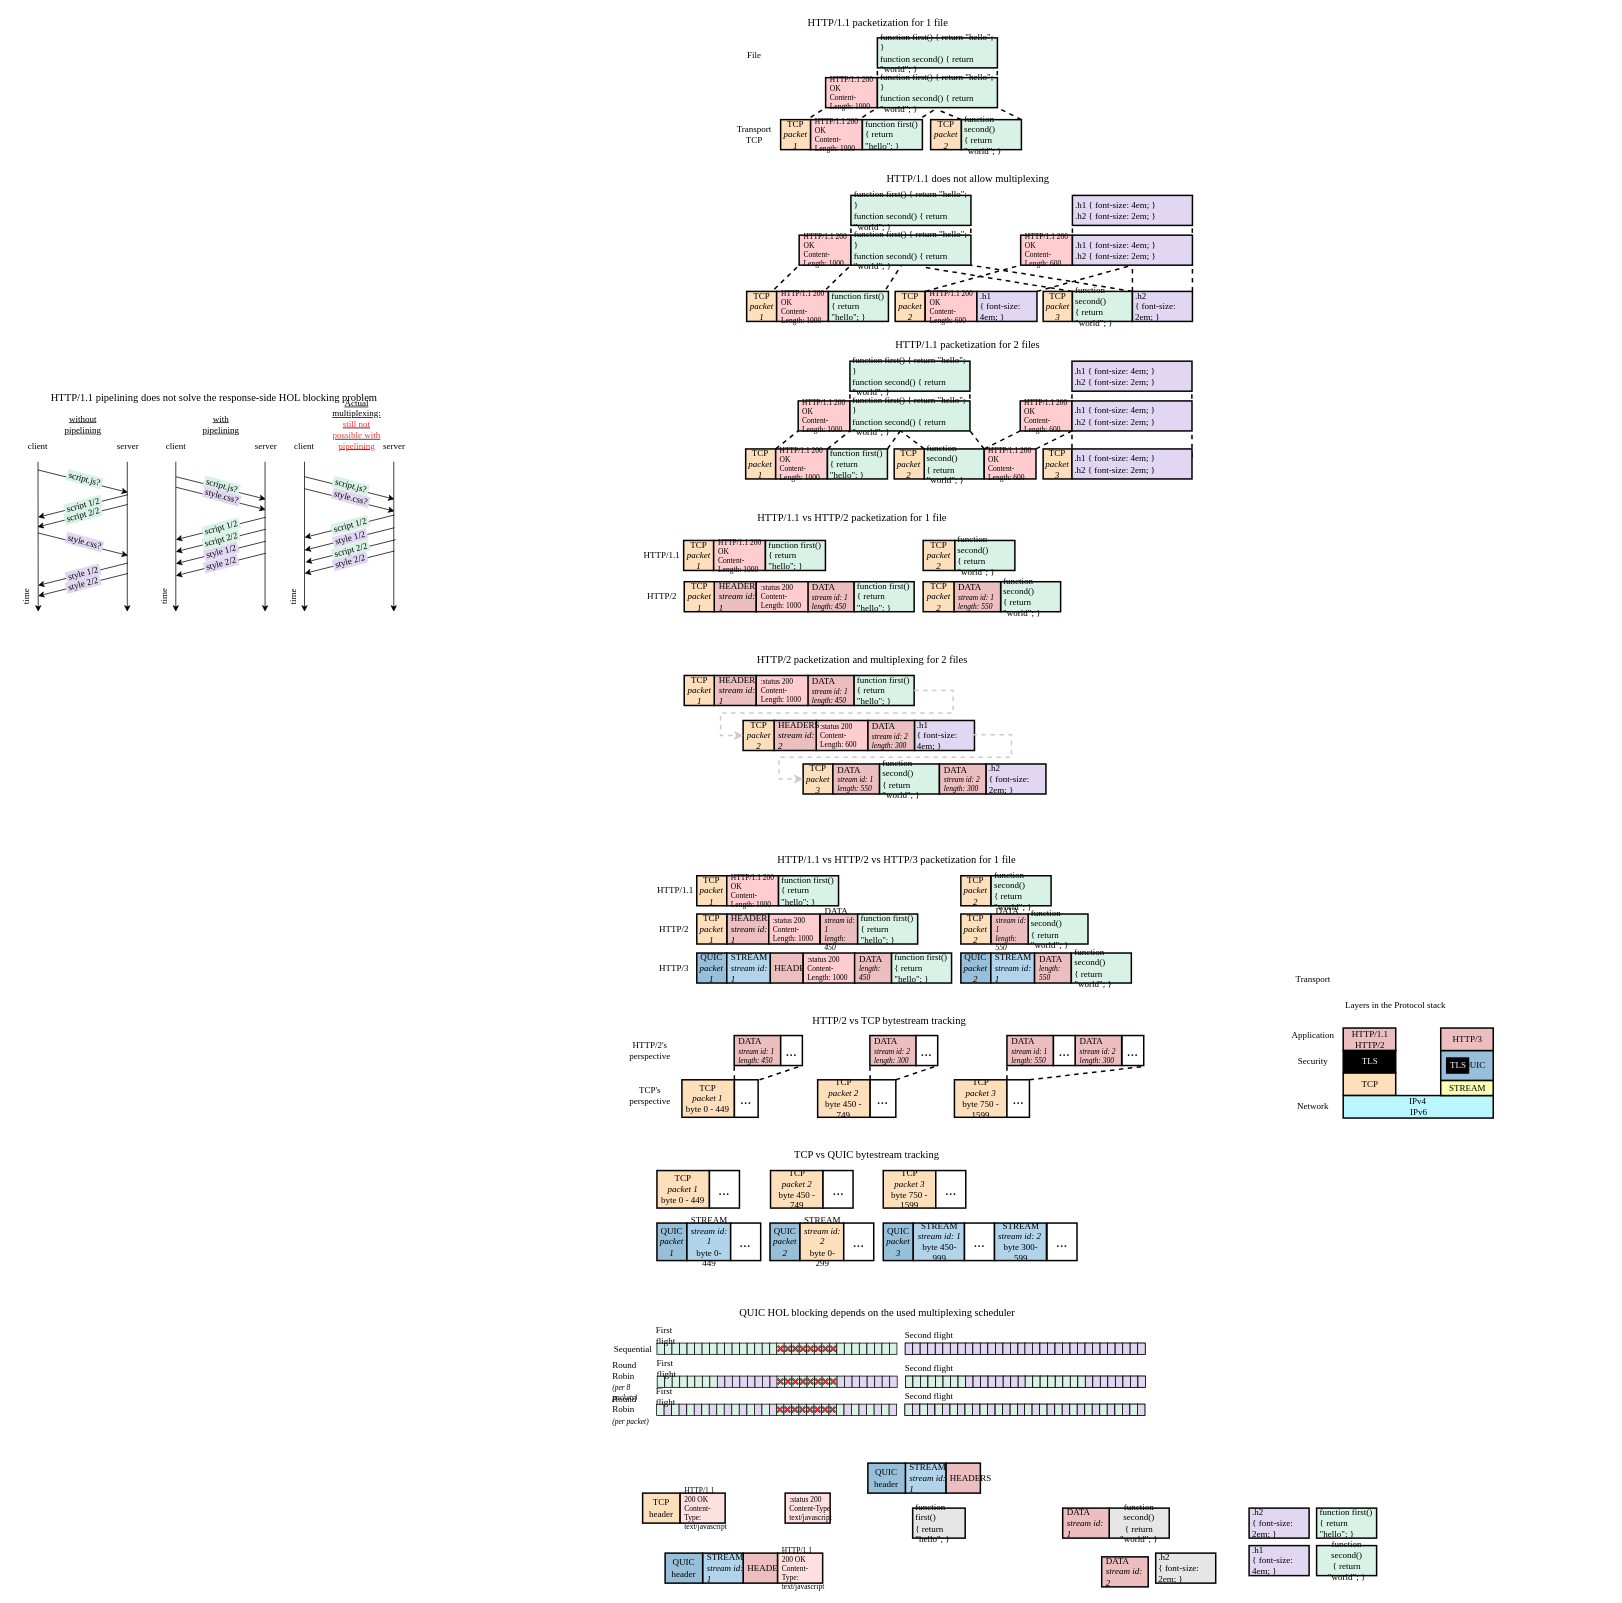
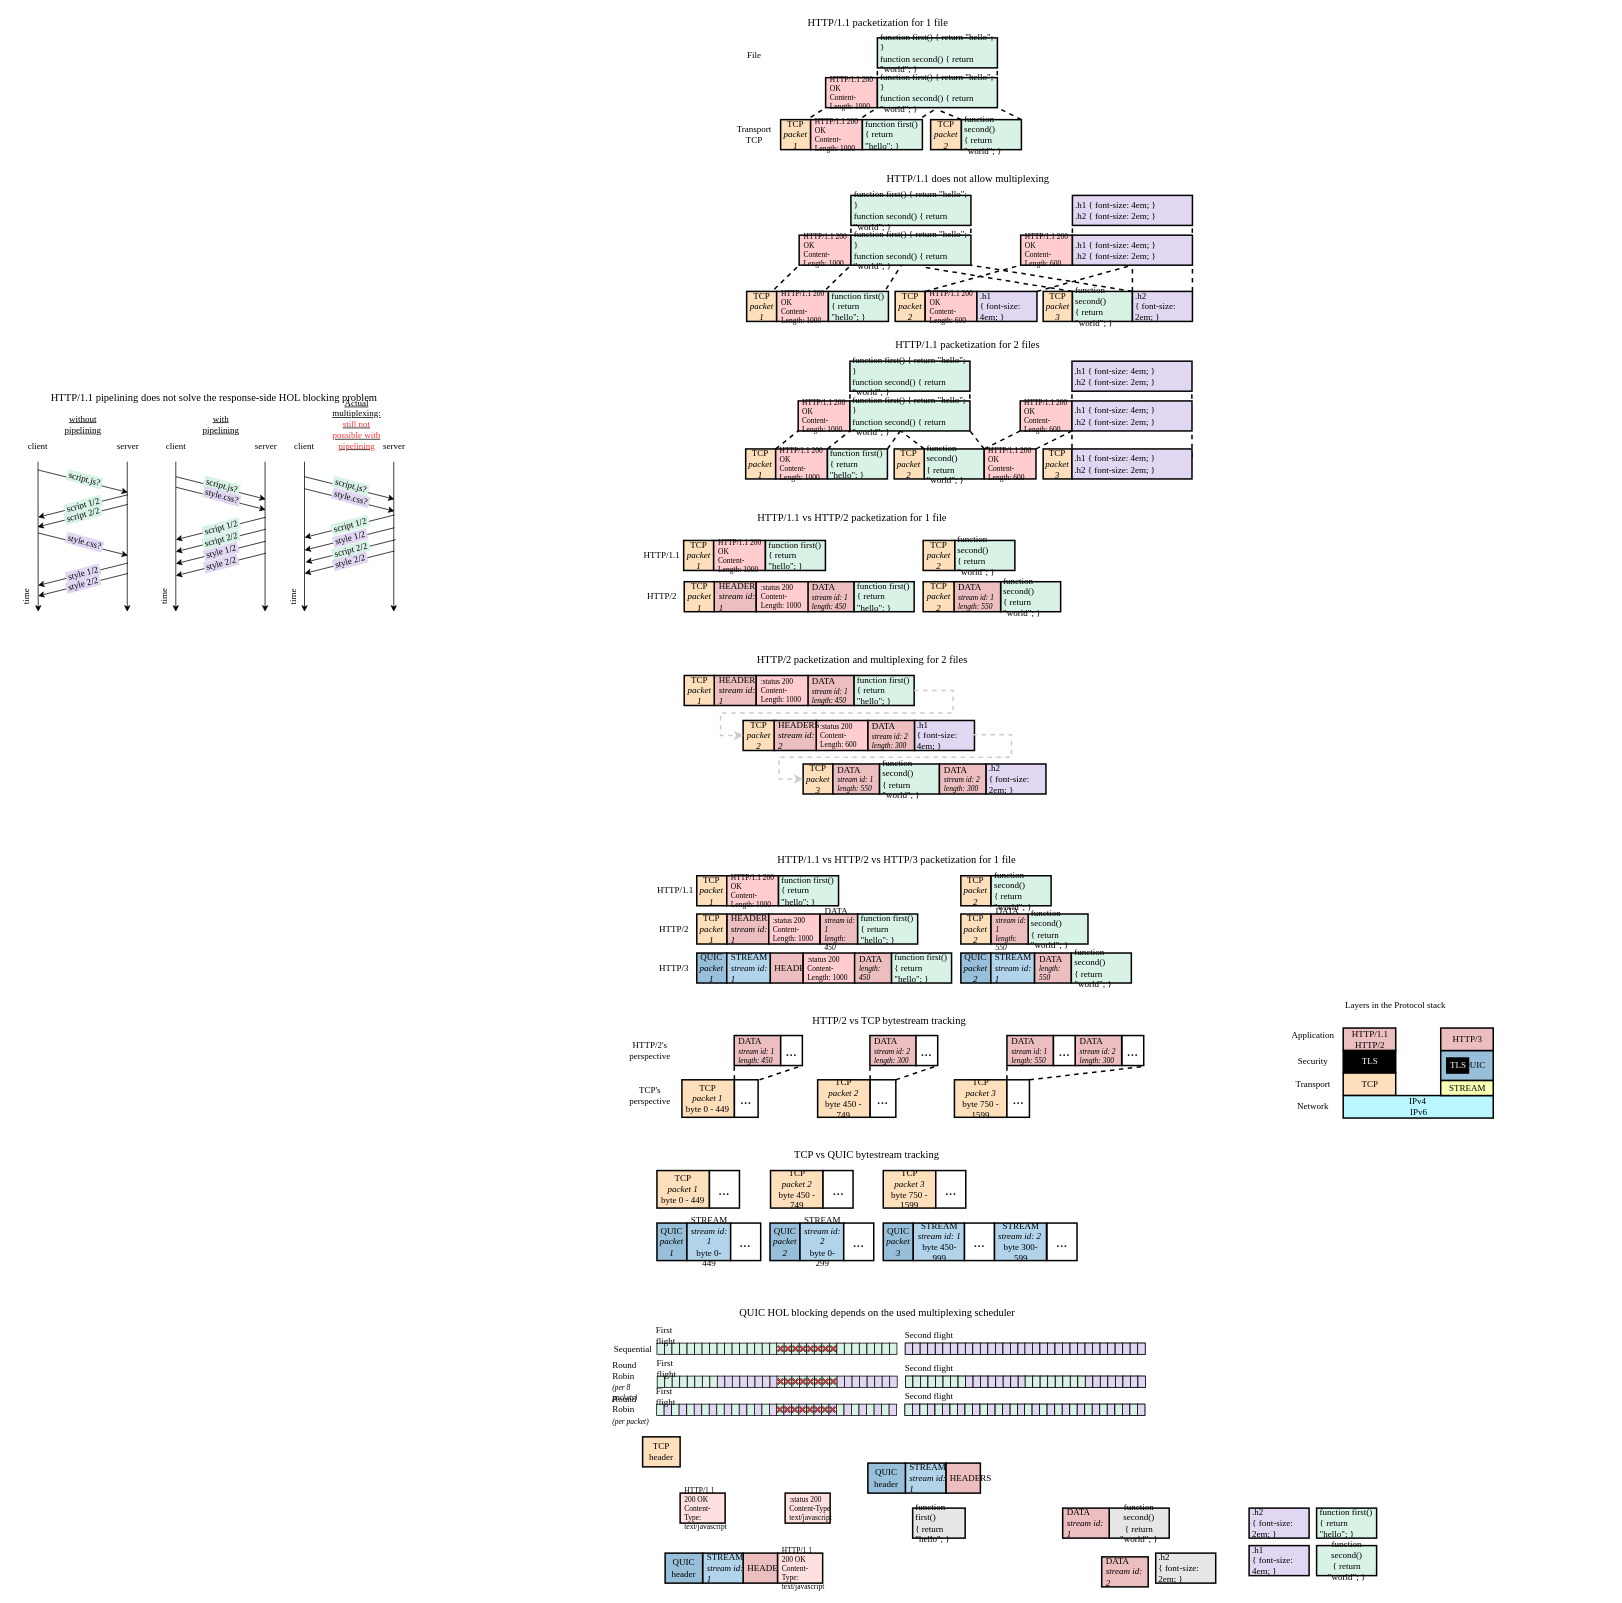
node "Transport": moved (1313, 979) -> (1313, 1084)
node "STREAM stream id: 2 byte 0-299": fillcolor #fddfbb -> #b2d4eb
node "TCP header": moved (661, 1508) -> (661, 1452)
